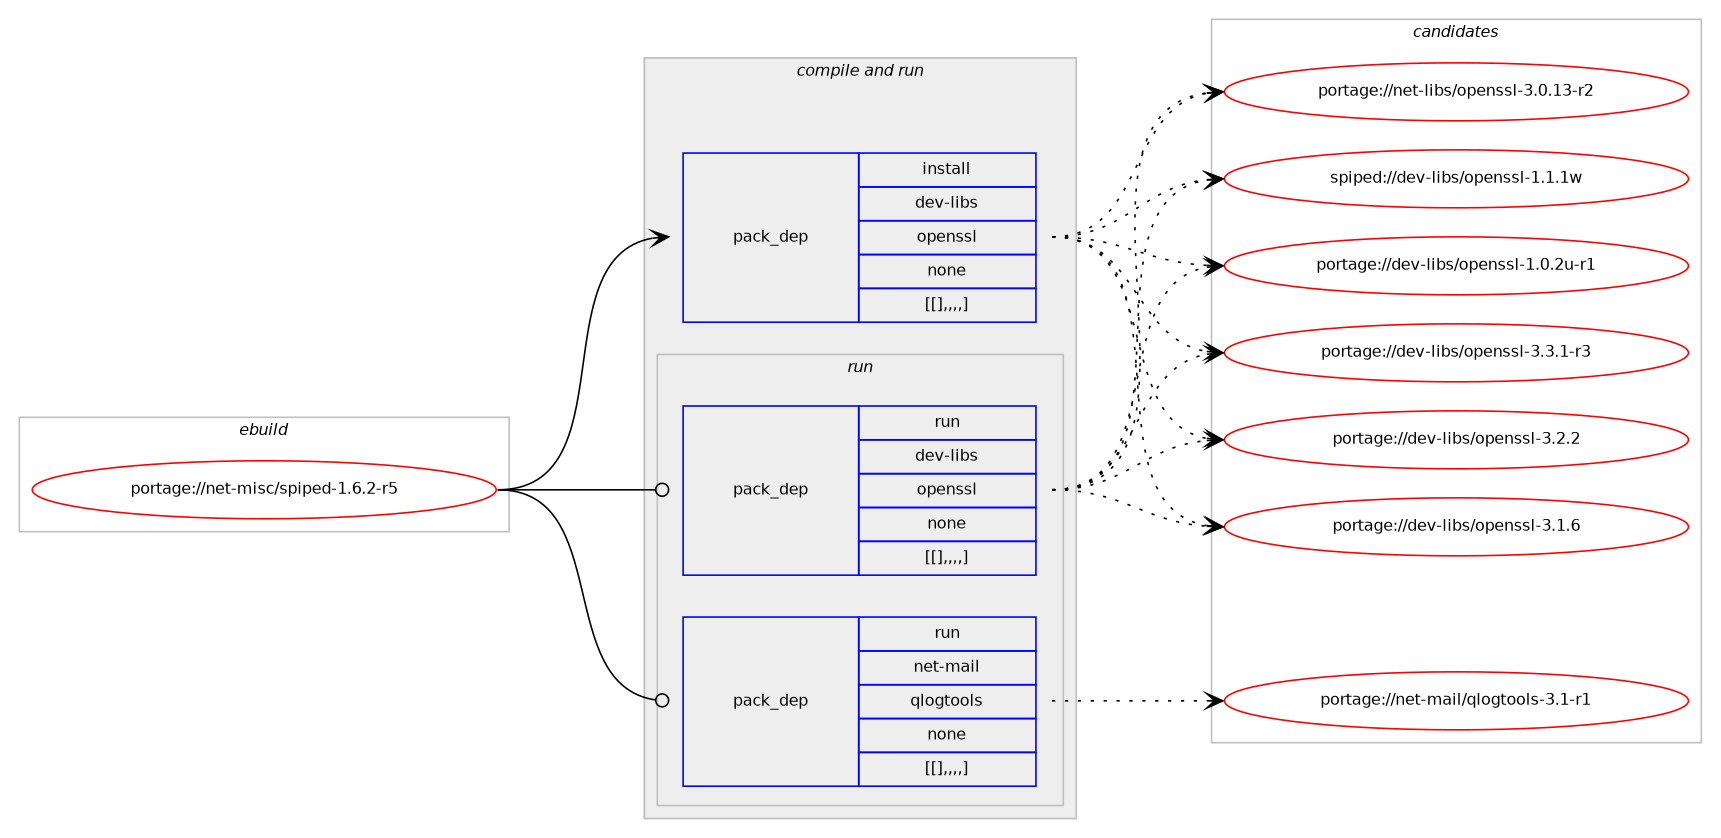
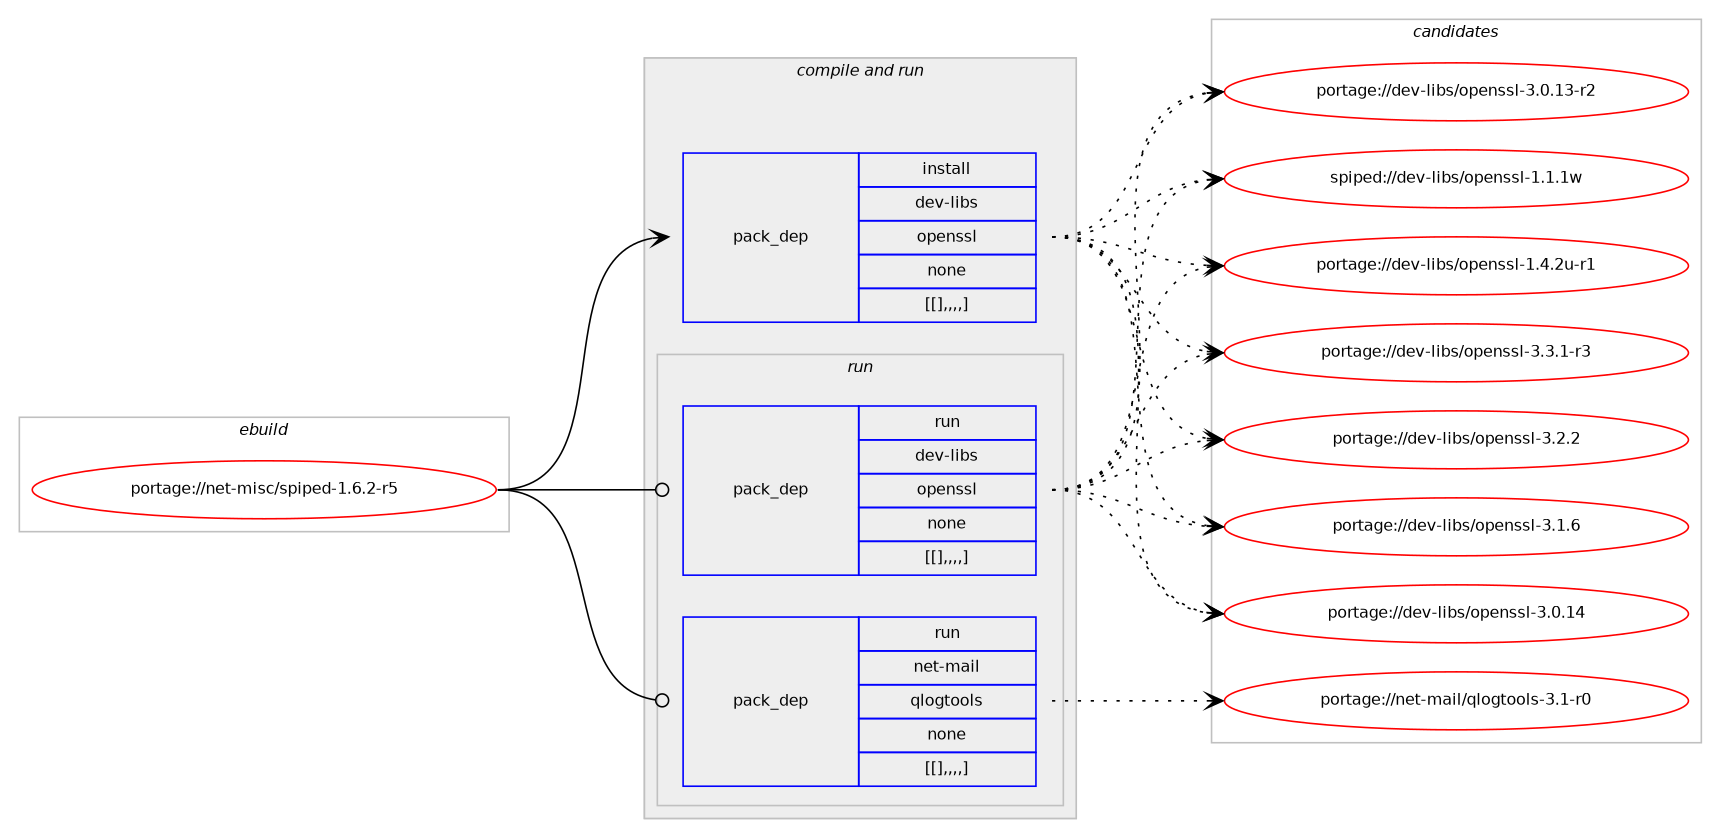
node "portage://net-libs/openssl-3.0.13-r2": label "portage://net-libs/openssl-3.0.13-r2" -> "portage://dev-libs/openssl-3.0.13-r2"
node "portage://dev-libs/openssl-1.0.2u-r1": label "portage://dev-libs/openssl-1.0.2u-r1" -> "portage://dev-libs/openssl-1.4.2u-r1"
node "portage://dev-libs/openssl-3.0.14": added
node "portage://net-mail/qlogtools-3.1-r1": label "portage://net-mail/qlogtools-3.1-r1" -> "portage://net-mail/qlogtools-3.1-r0"
